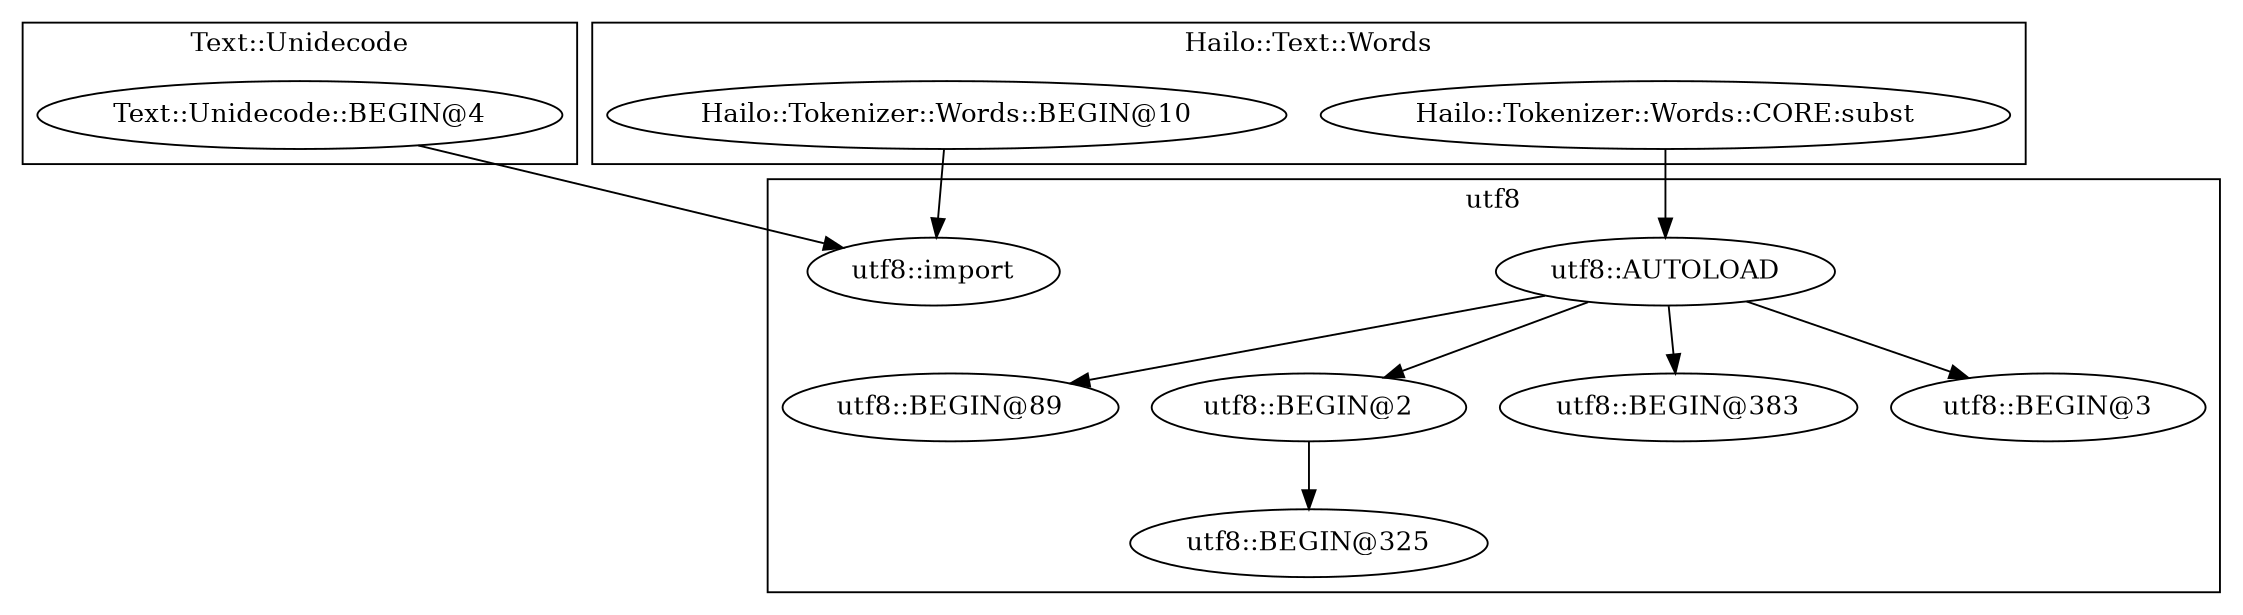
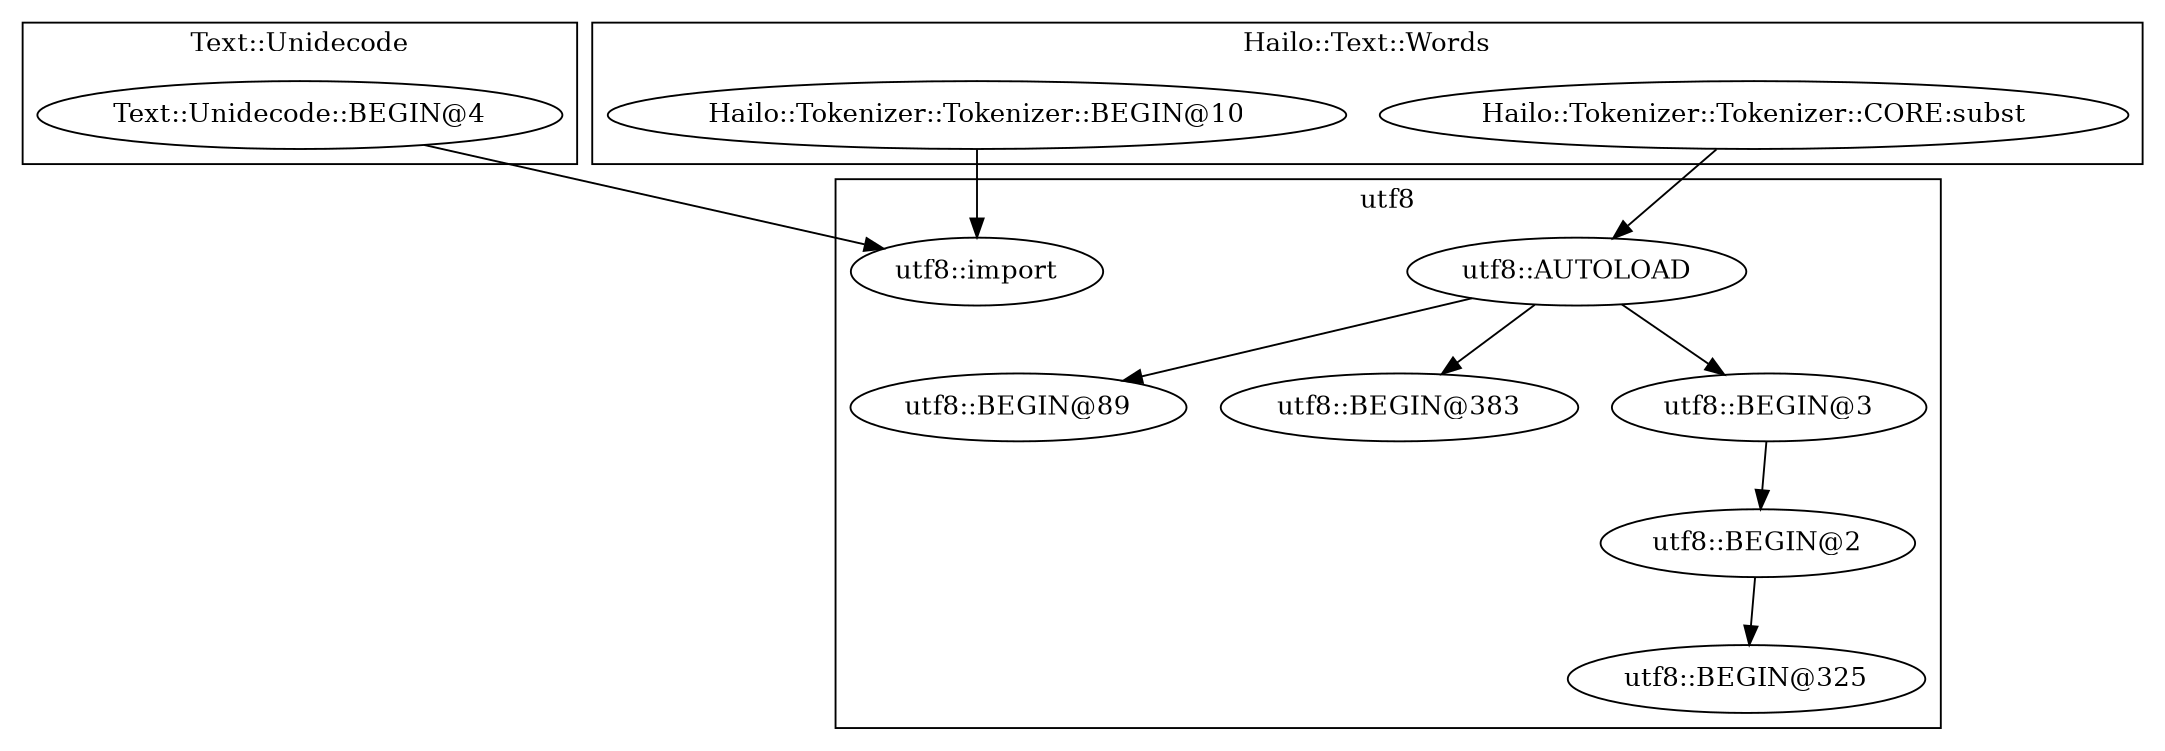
node "Hailo::Tokenizer::Words::BEGIN@10": label "Hailo::Tokenizer::Words::BEGIN@10" -> "Hailo::Tokenizer::Tokenizer::BEGIN@10"
node "Hailo::Tokenizer::Words::CORE:subst": label "Hailo::Tokenizer::Words::CORE:subst" -> "Hailo::Tokenizer::Tokenizer::CORE:subst"
edge "utf8::AUTOLOAD" -> "utf8::BEGIN@2": now "utf8::BEGIN@3" -> "utf8::BEGIN@2"
